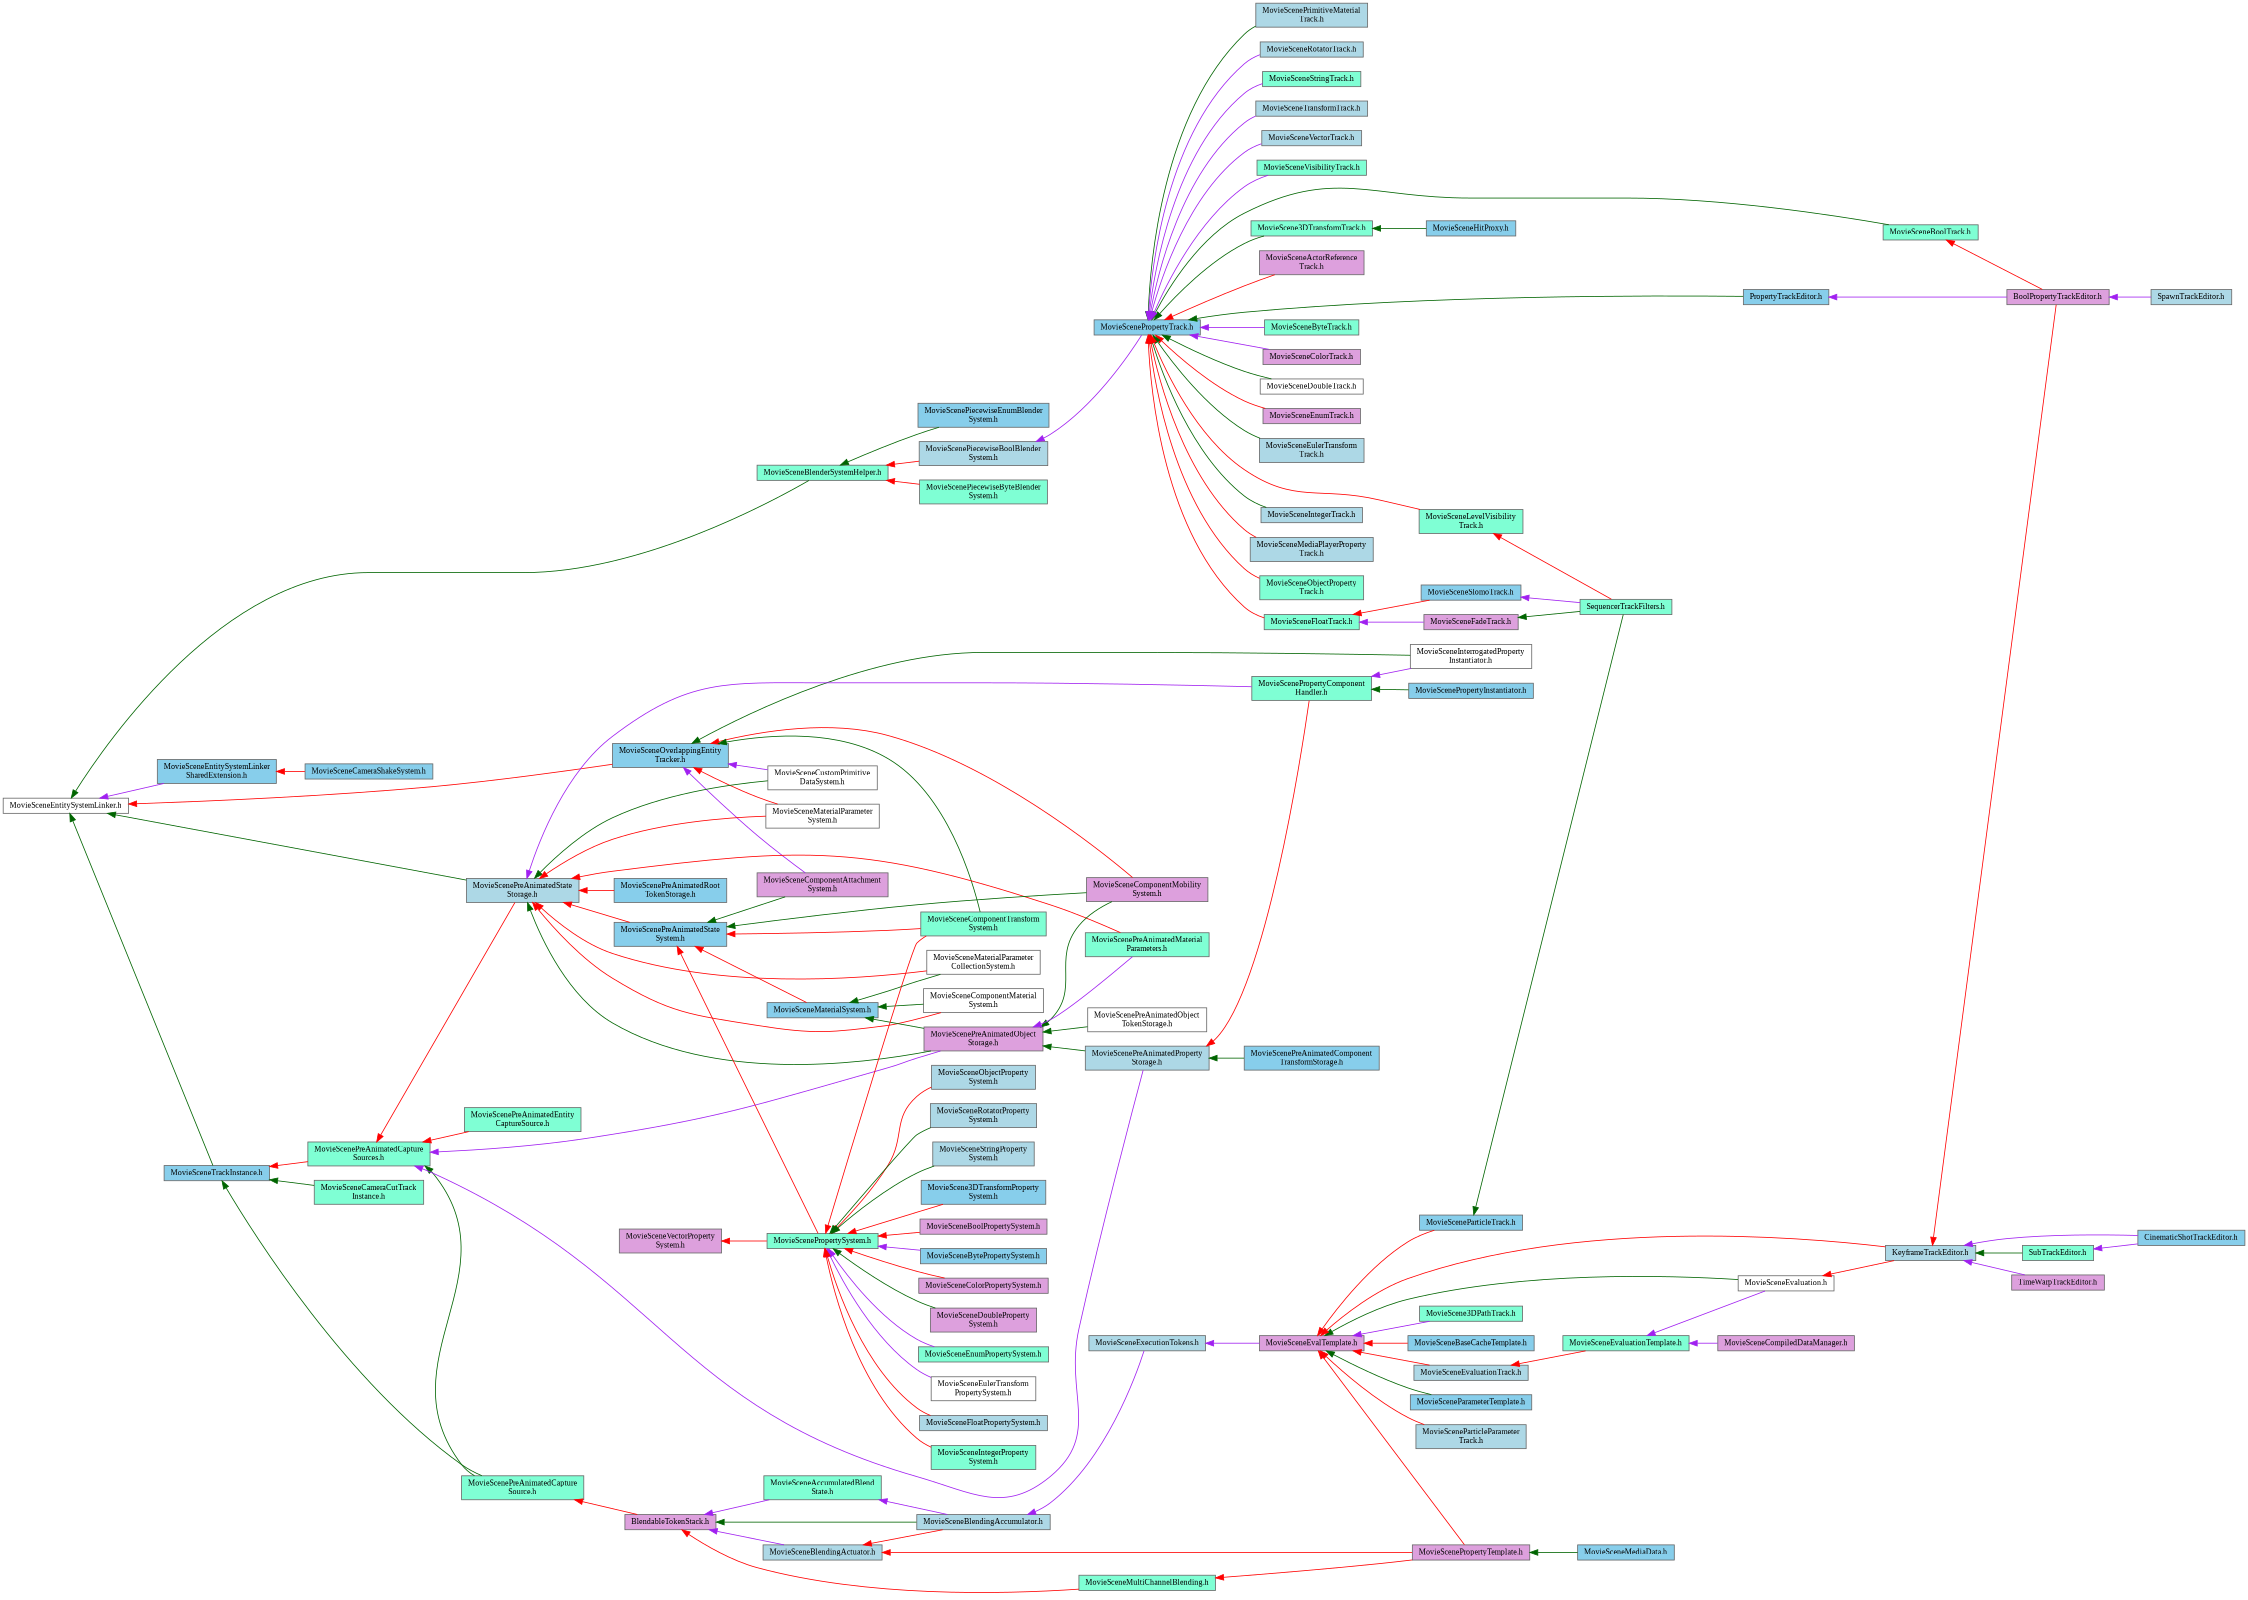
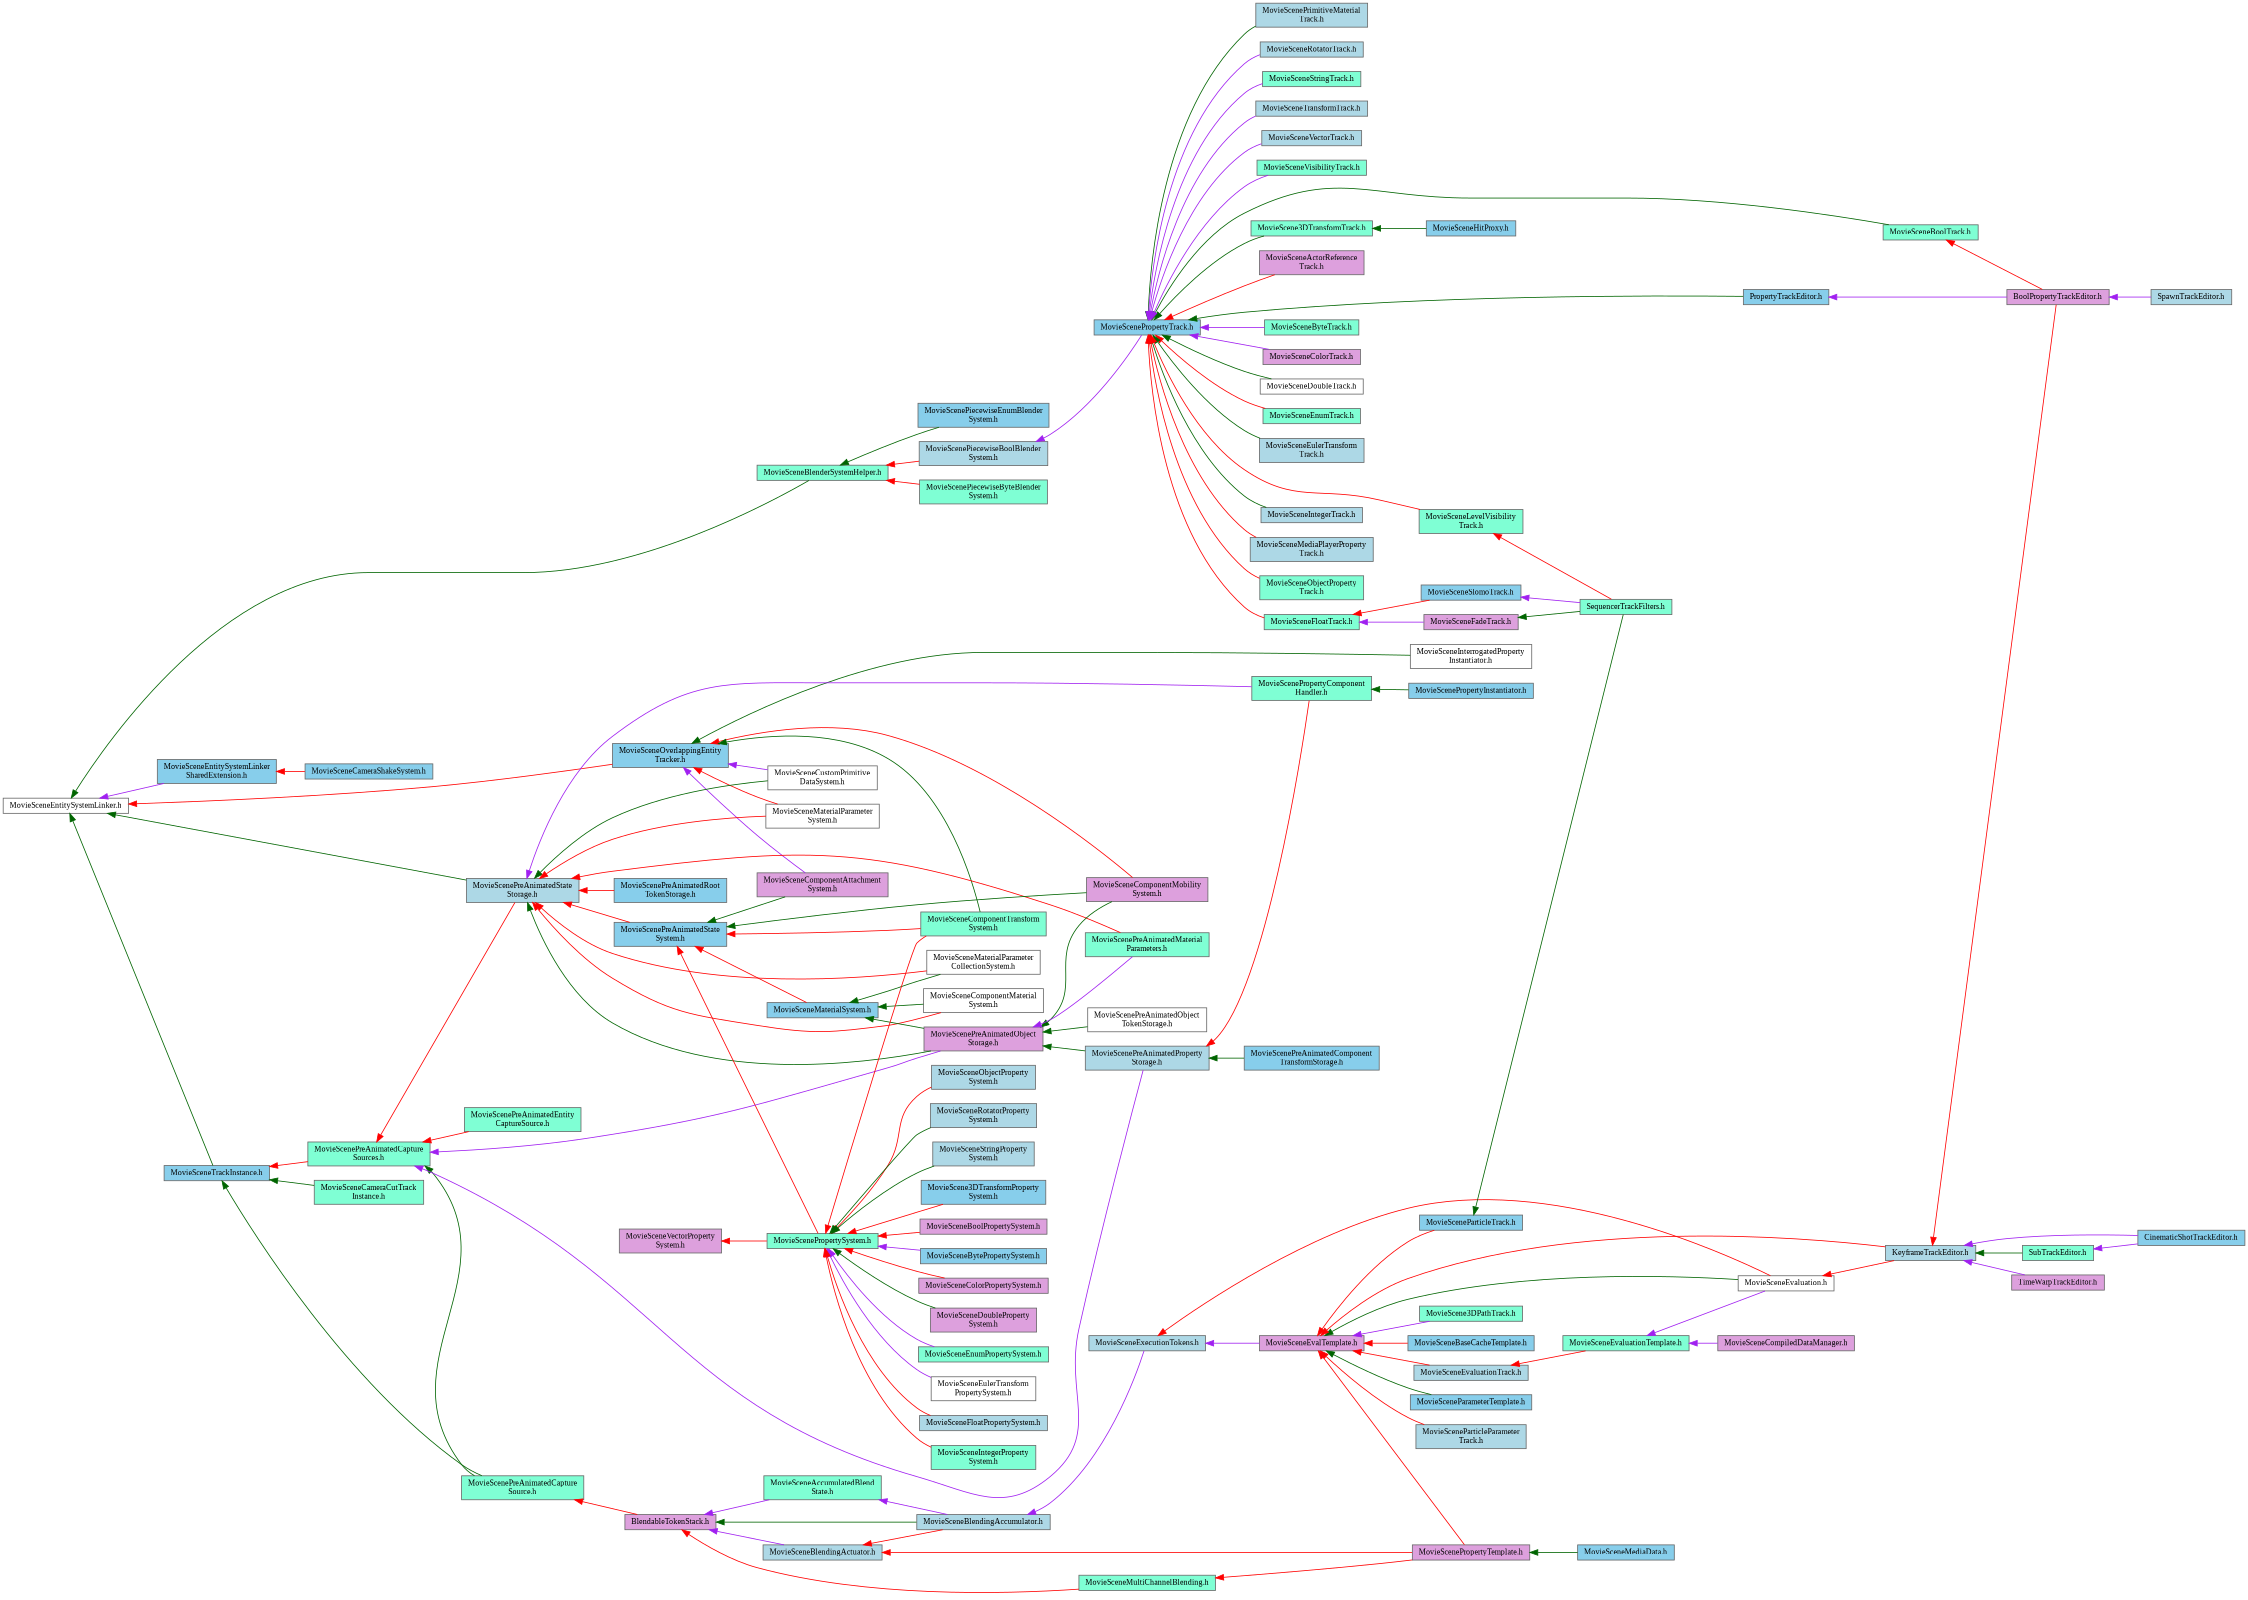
node "MovieSceneEnumTrack.h": fillcolor plum -> aquamarine
edge "MovieSceneInterrogatedProperty Instantiator.h" -> "MovieScenePropertyComponent Handler.h": removed
edge "MovieSceneEvaluation.h" -> "MovieSceneExecutionTokens.h": added
